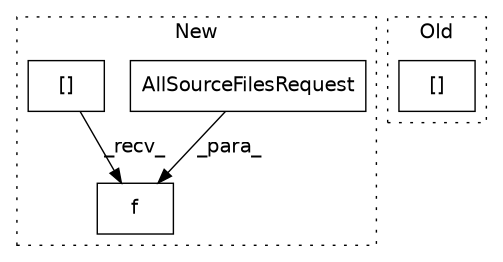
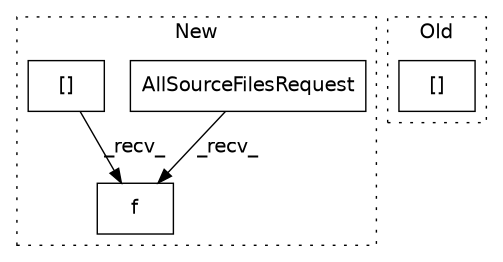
edge "AllSourceFilesRequest" -> "f": label "_para_" -> "_recv_"
